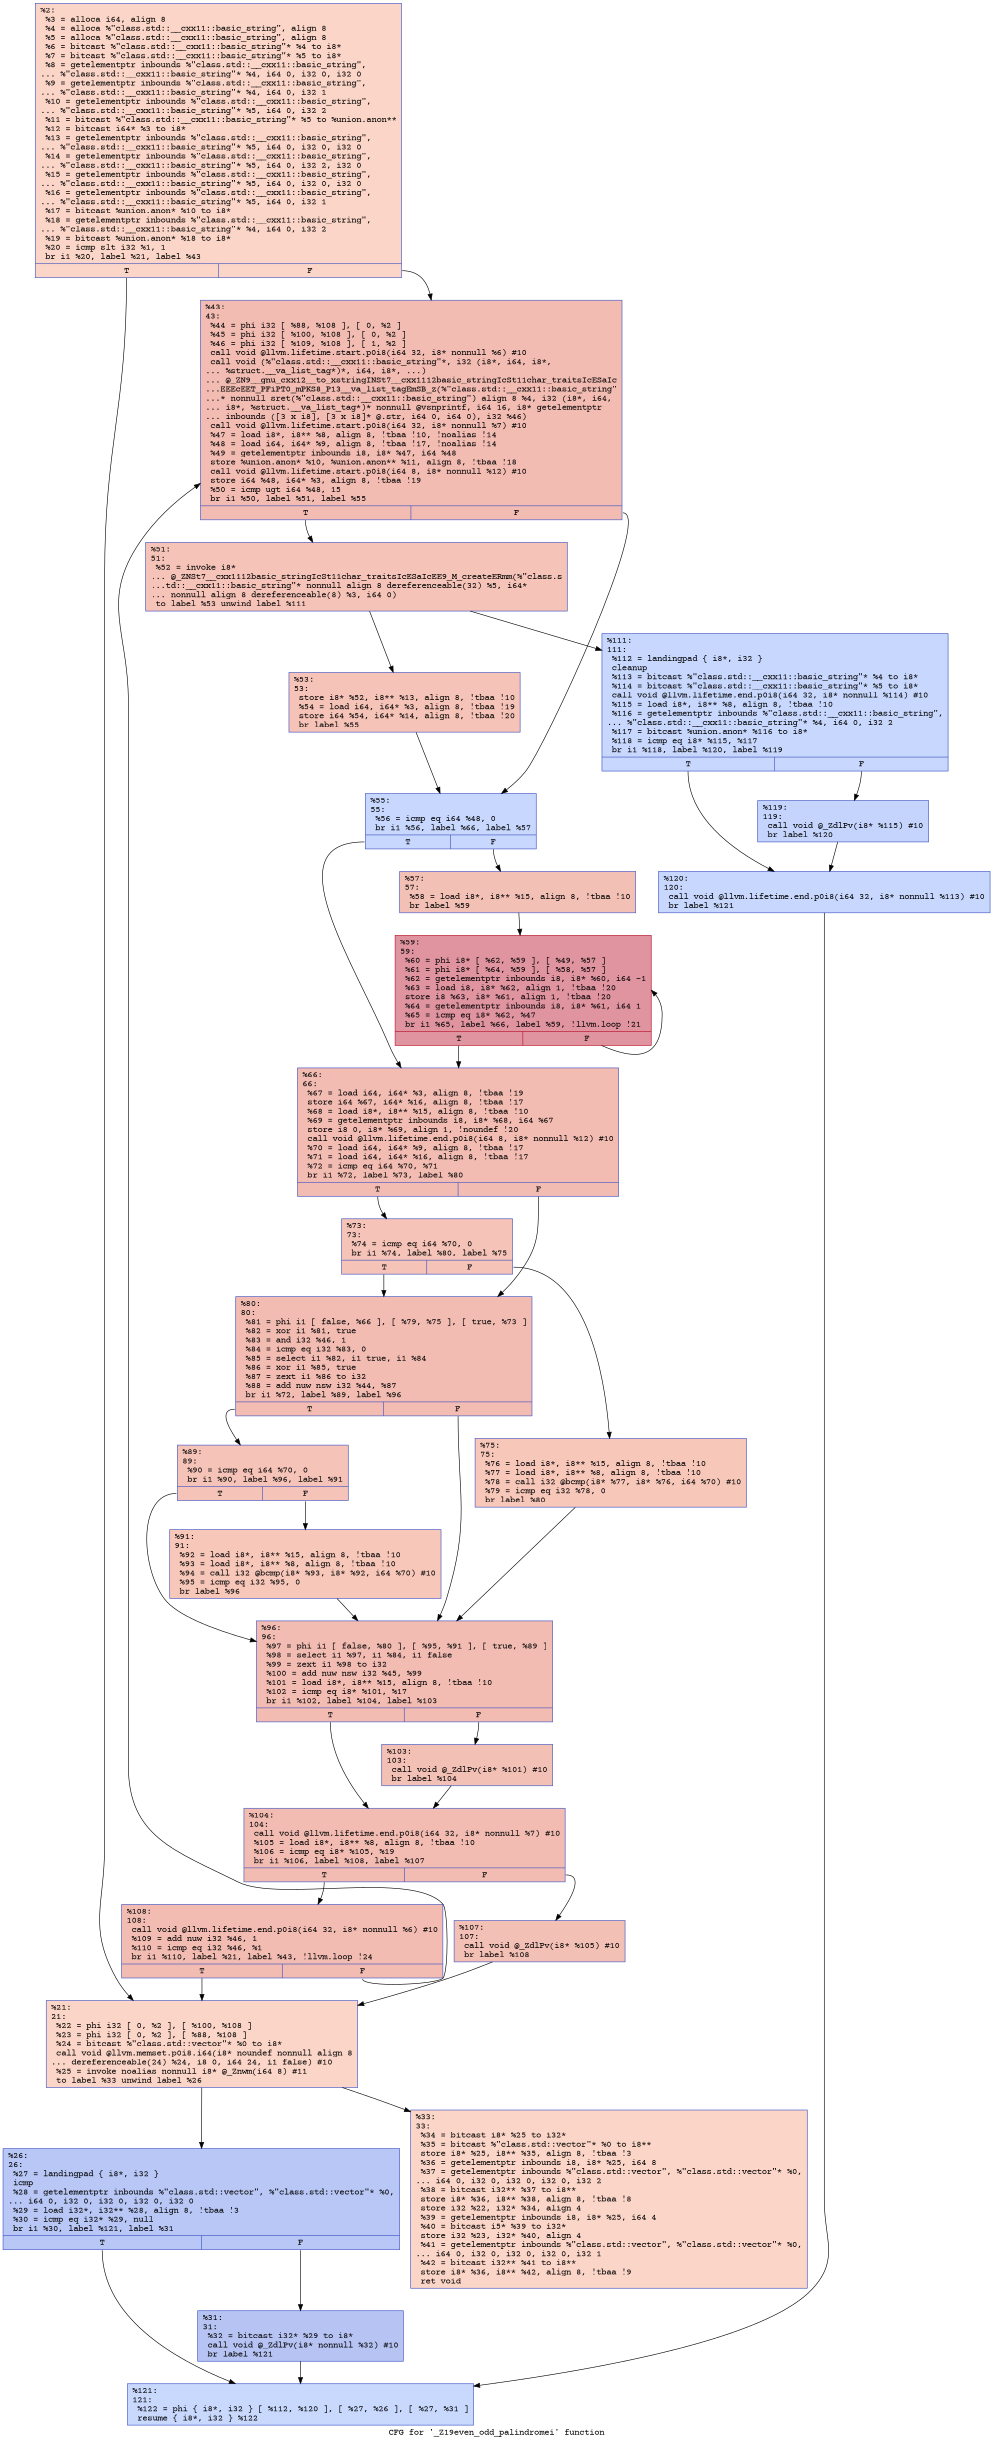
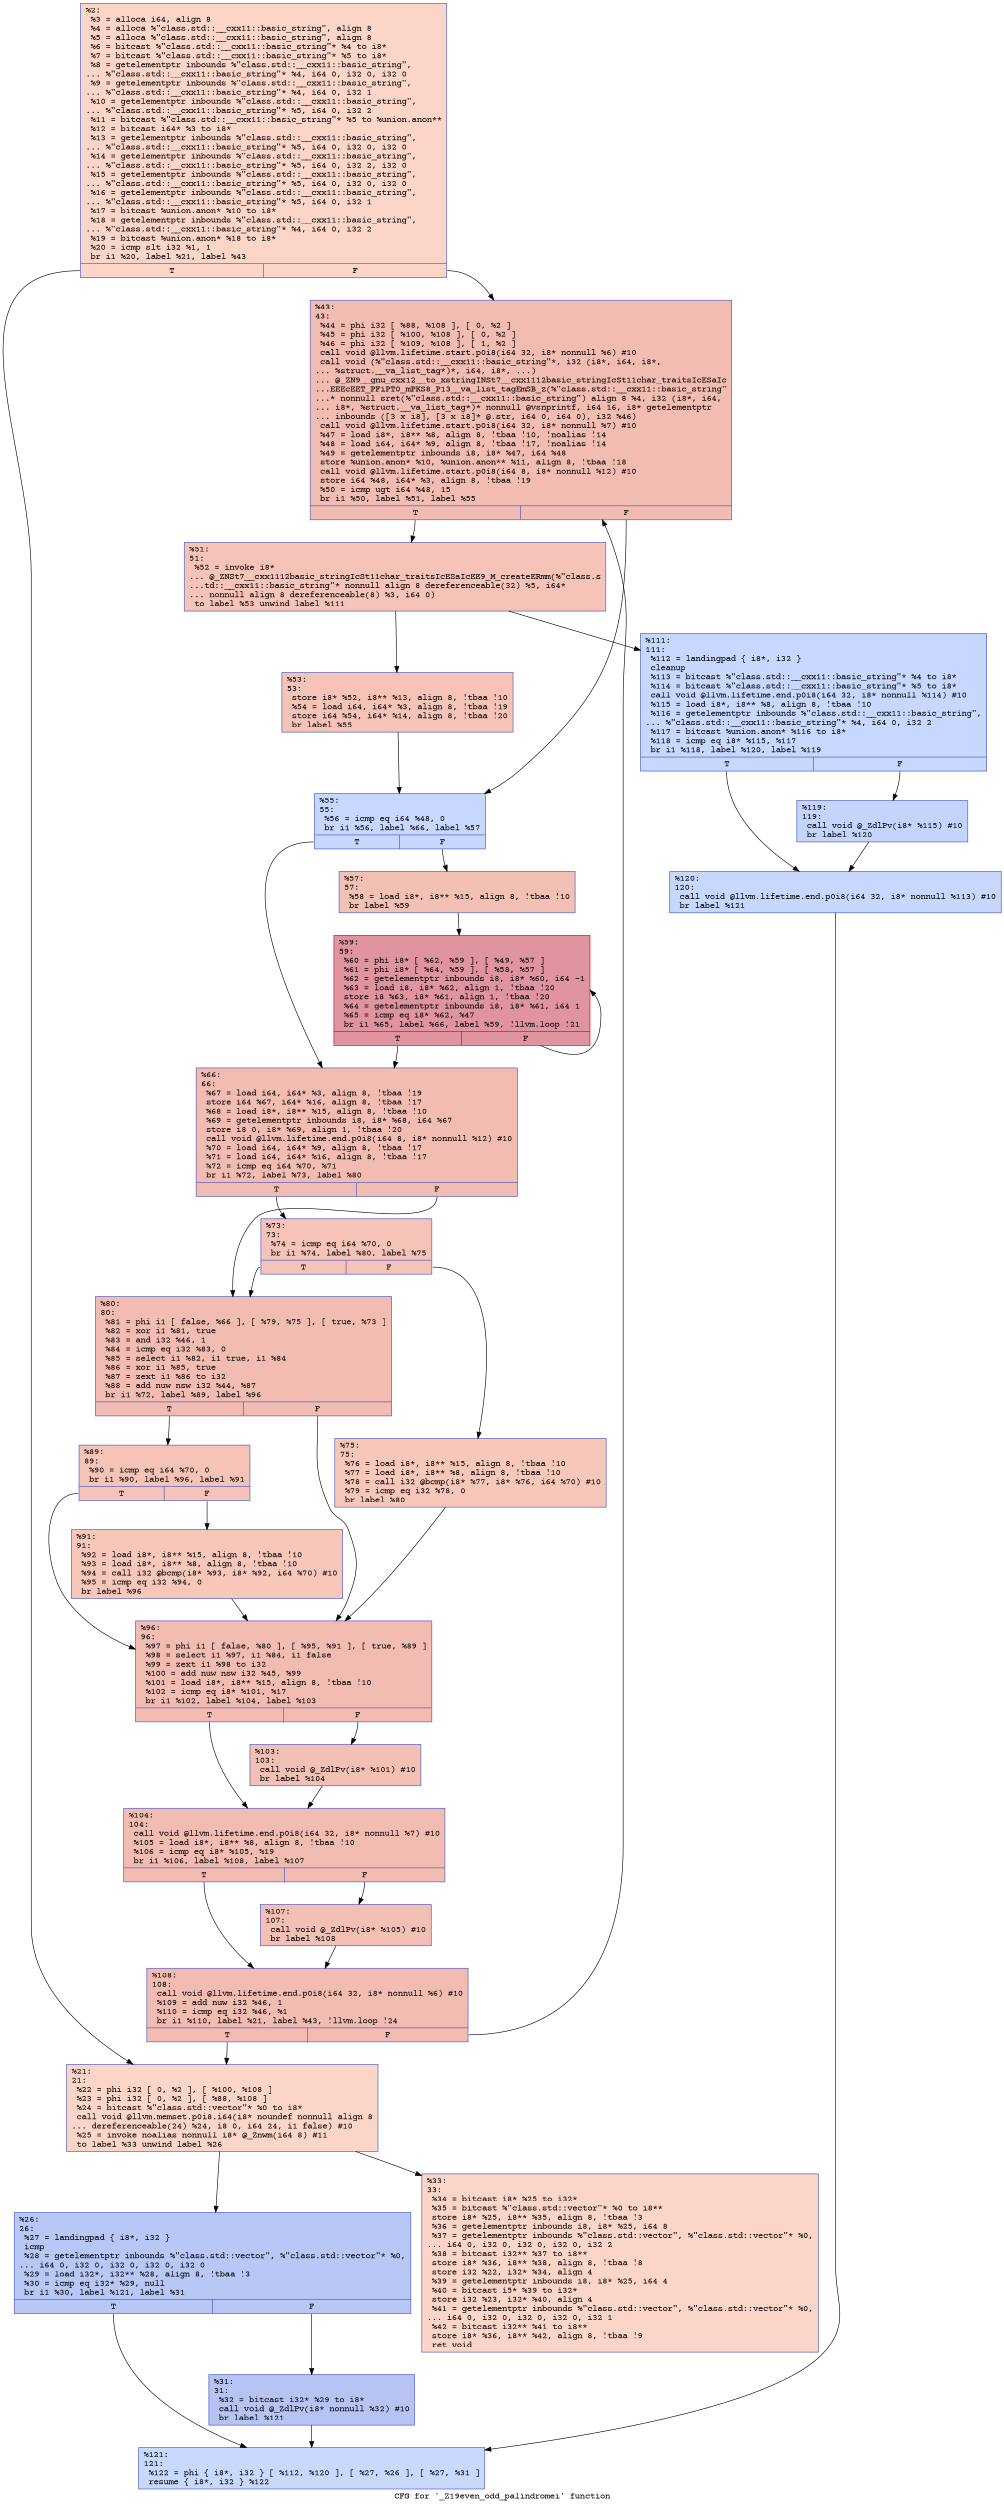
node "%66:": text "store i8 0, i8* %69, align 1, !noundef !20" -> "store i8 0, i8* %69, align 1, !tbaa !20"
node "%91:": text "%95 = icmp eq i32 %95, 0" -> "%95 = icmp eq i32 %94, 0"
edge "%107:" -> "%21:": now "%107:" -> "%108:"
